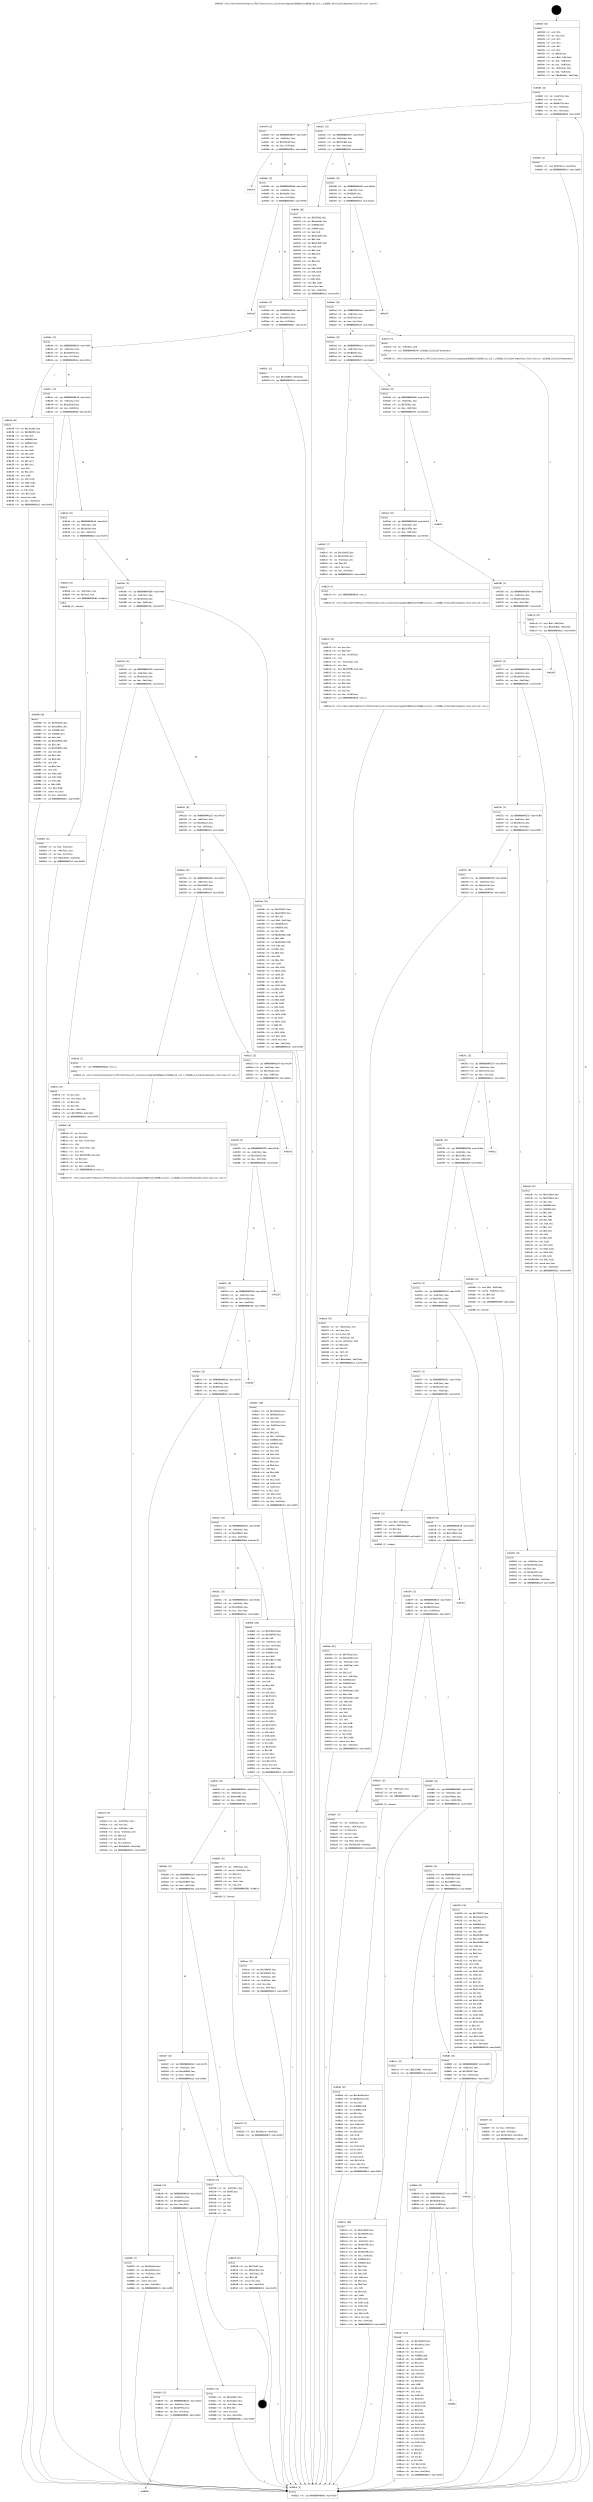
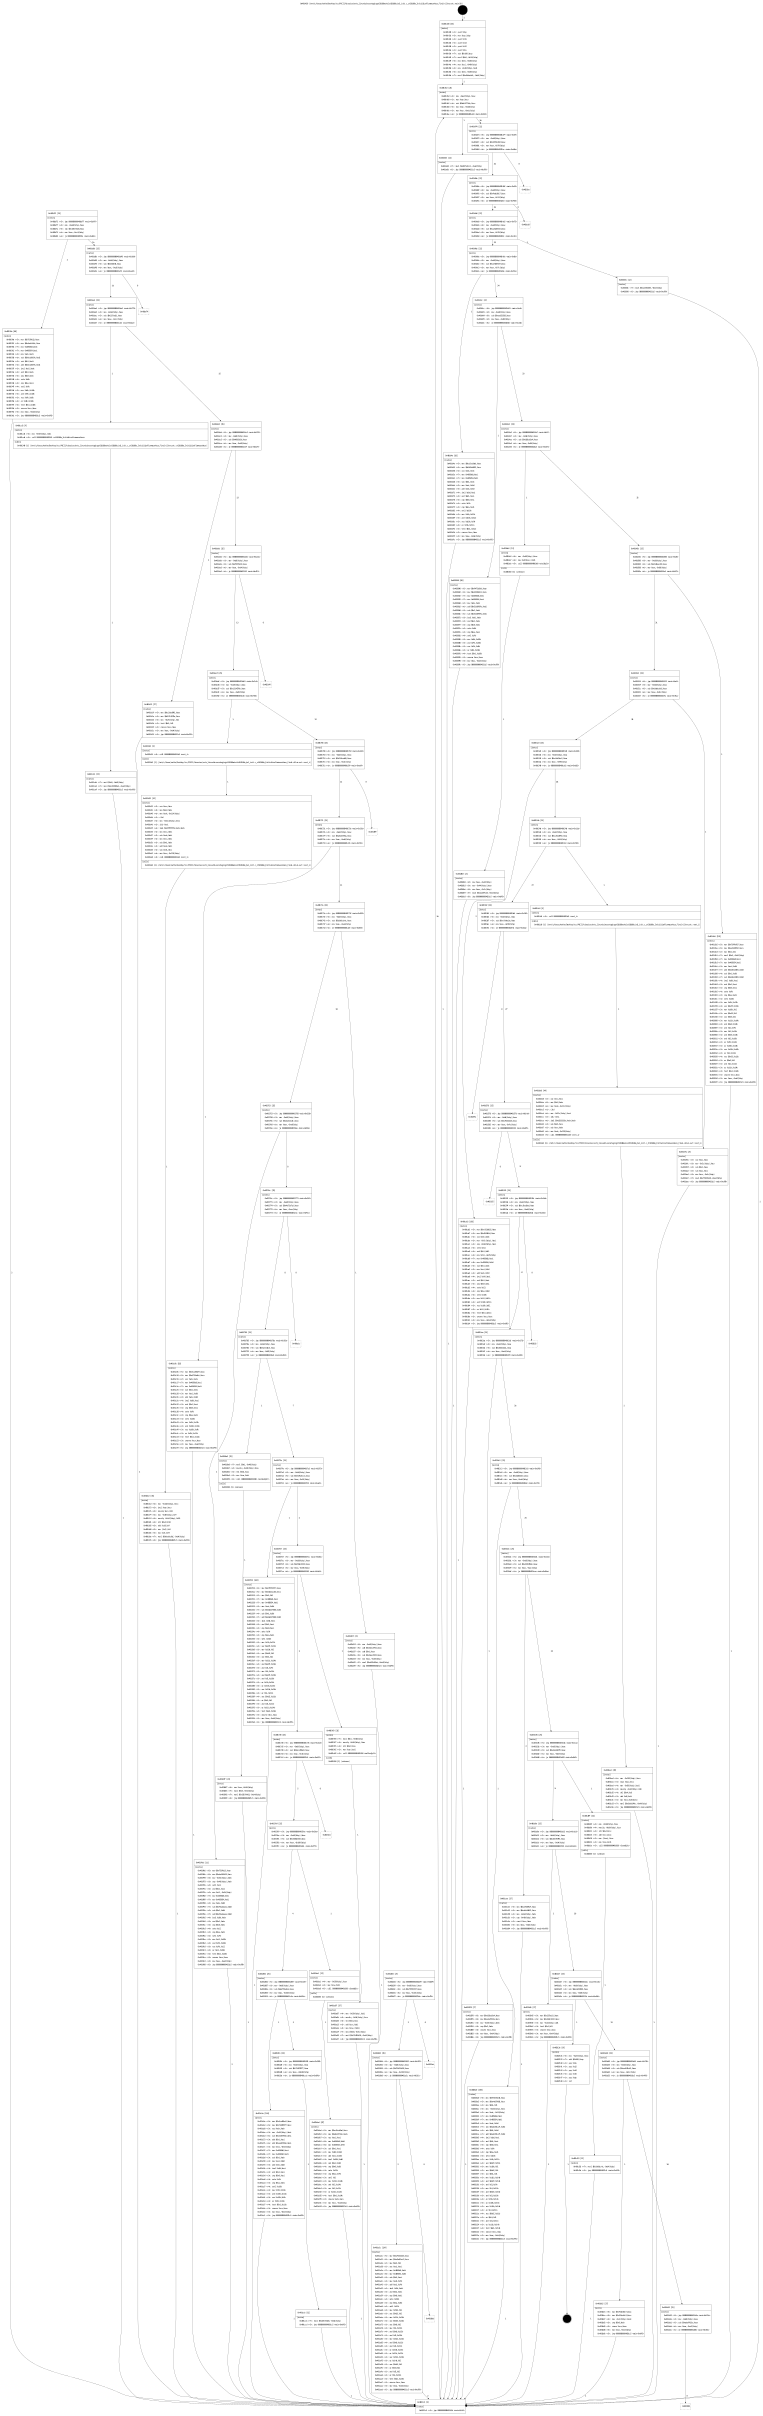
edge "0x40181b [25]" -> "0x401834 [25]": removed, label "2"
